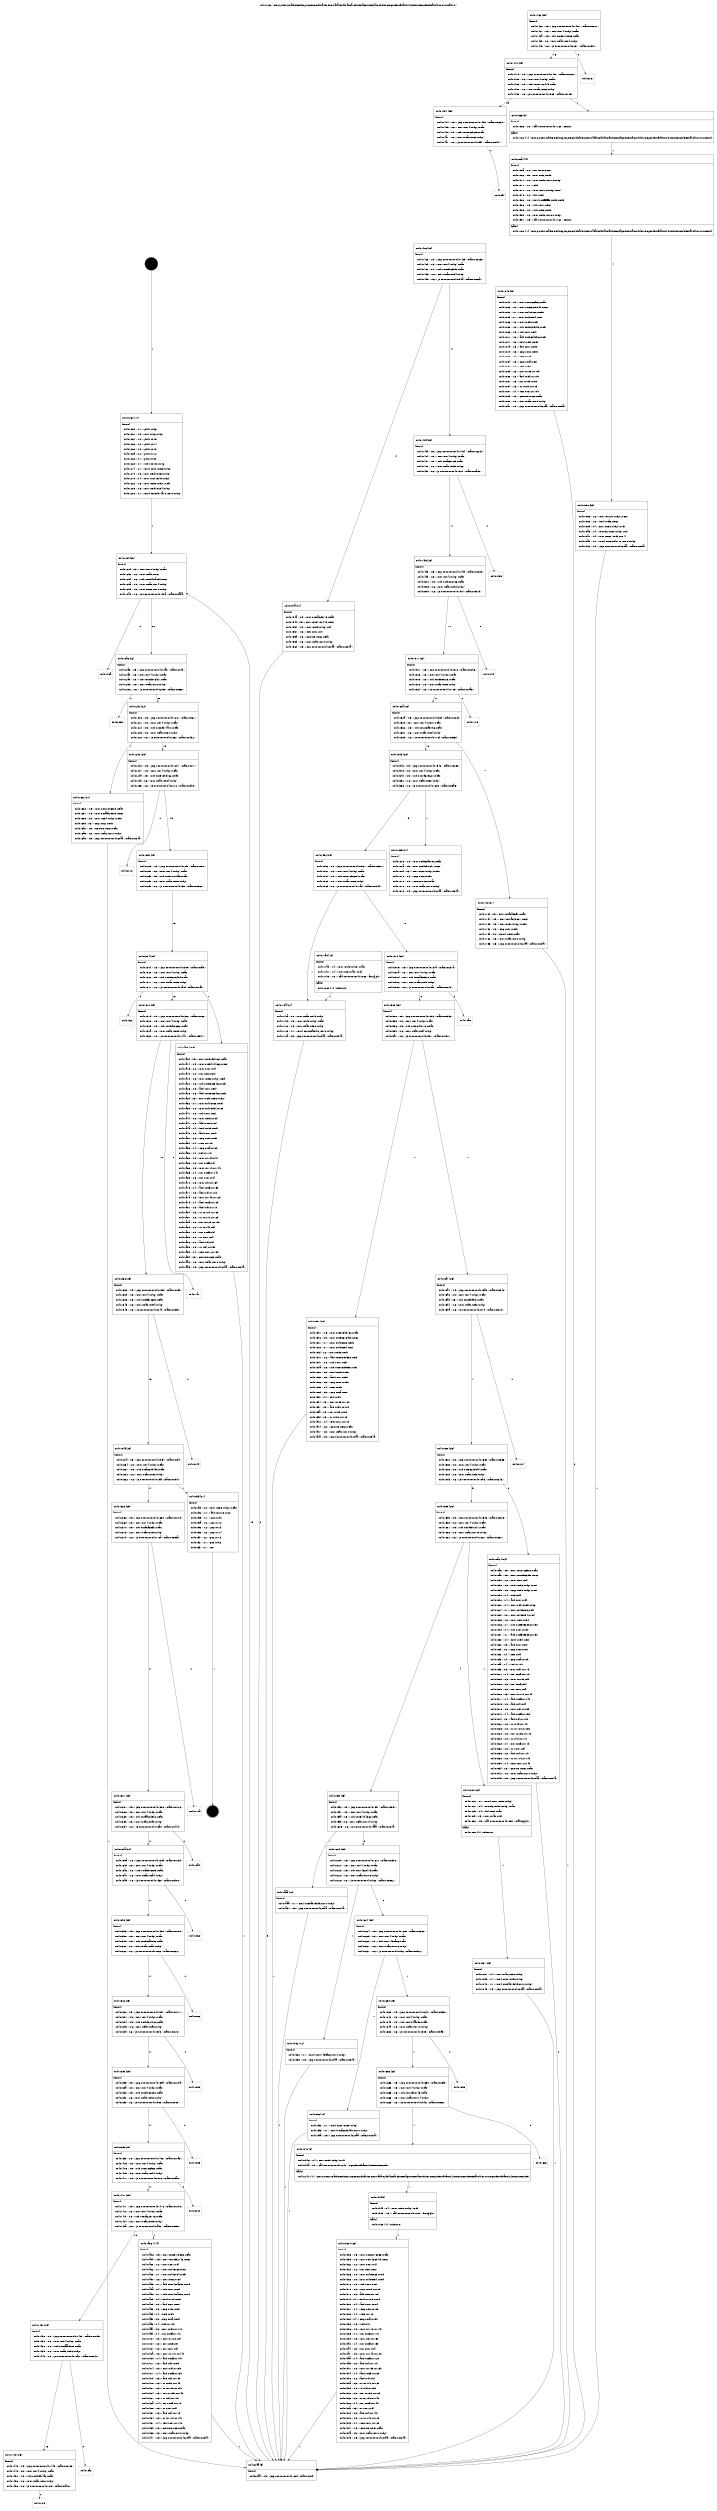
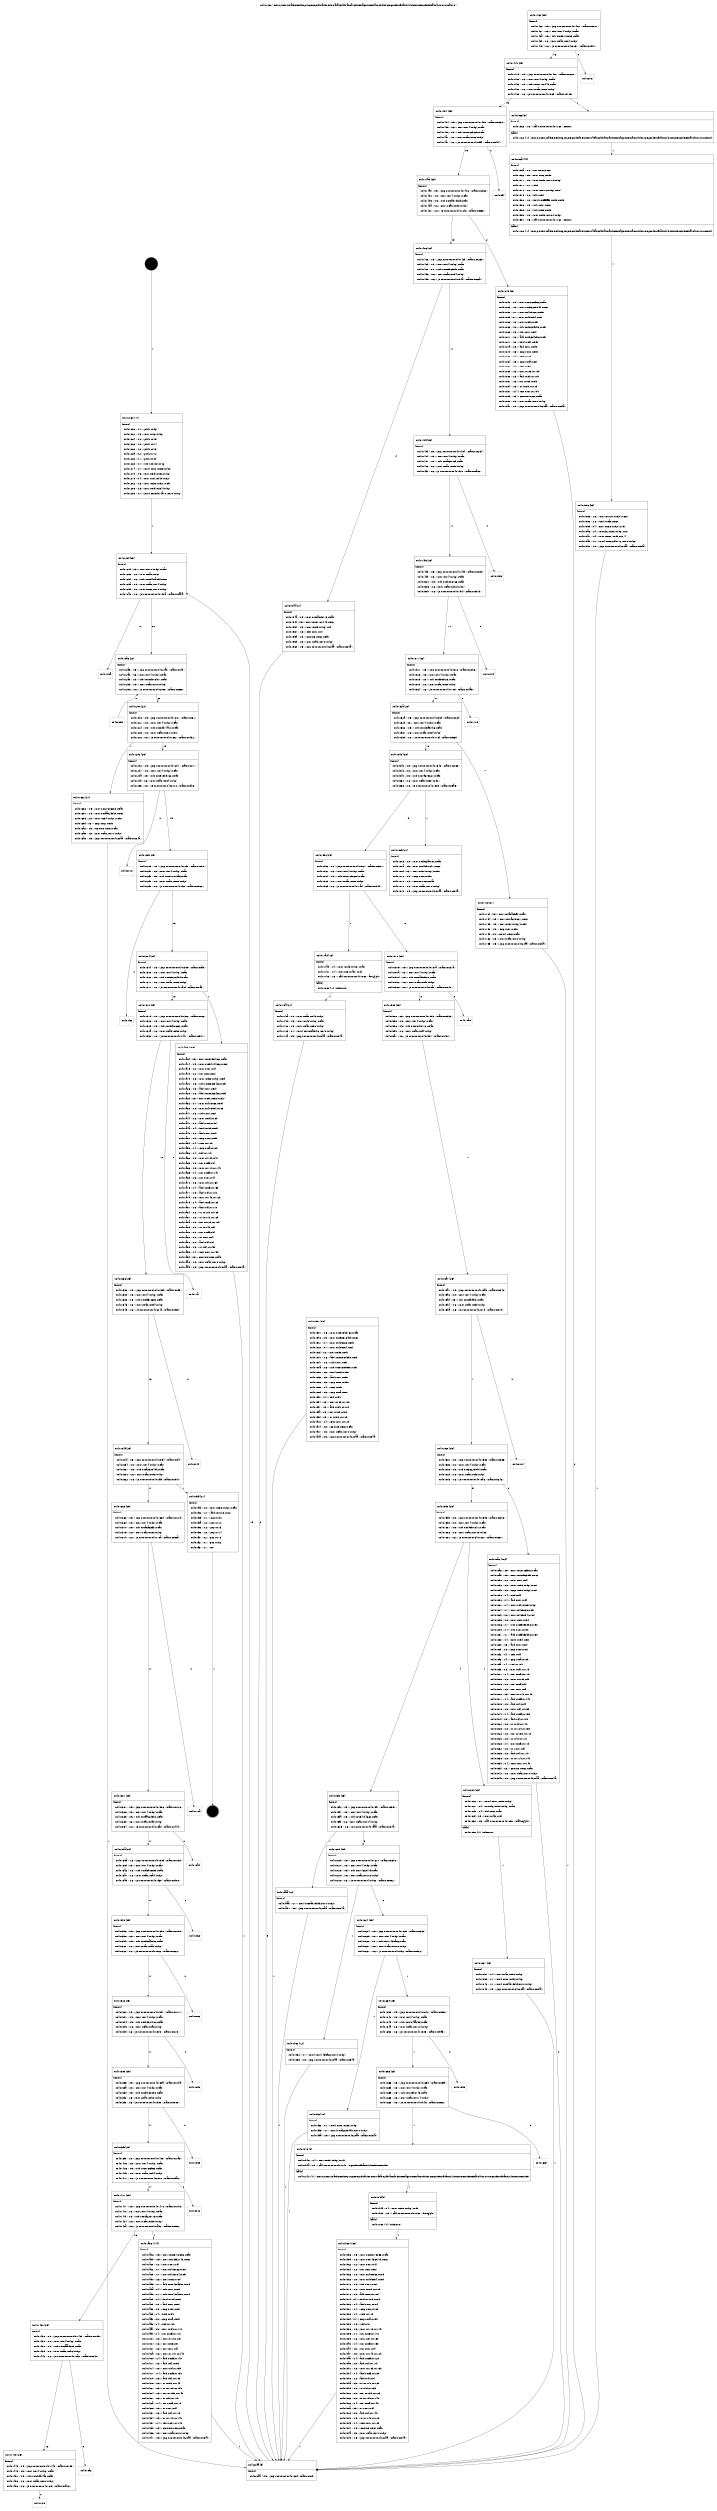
node "0x4014ad [25]": added
edge "0x4012a6 [22]" -> "0x40209e": reversed
edge "0x40155c [25]" -> "0x4017ba [21]": now "0x40155c [25]" -> "0x4017ad [13]"
edge "0x401304 [25]" -> "0x401fc0": now "0x4012eb [25]" -> "0x401fc0"
edge "0x40158e [25]" -> "0x4019b7 [88]": removed, label "1"
